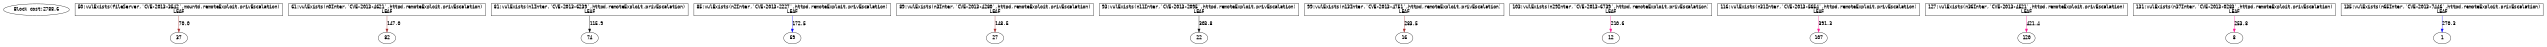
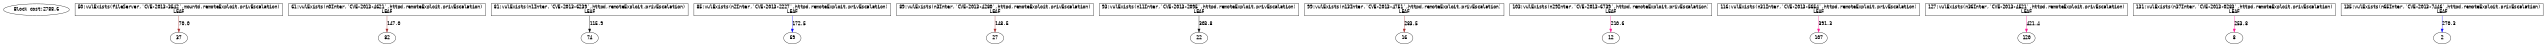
node "1": label "1" -> "2"
